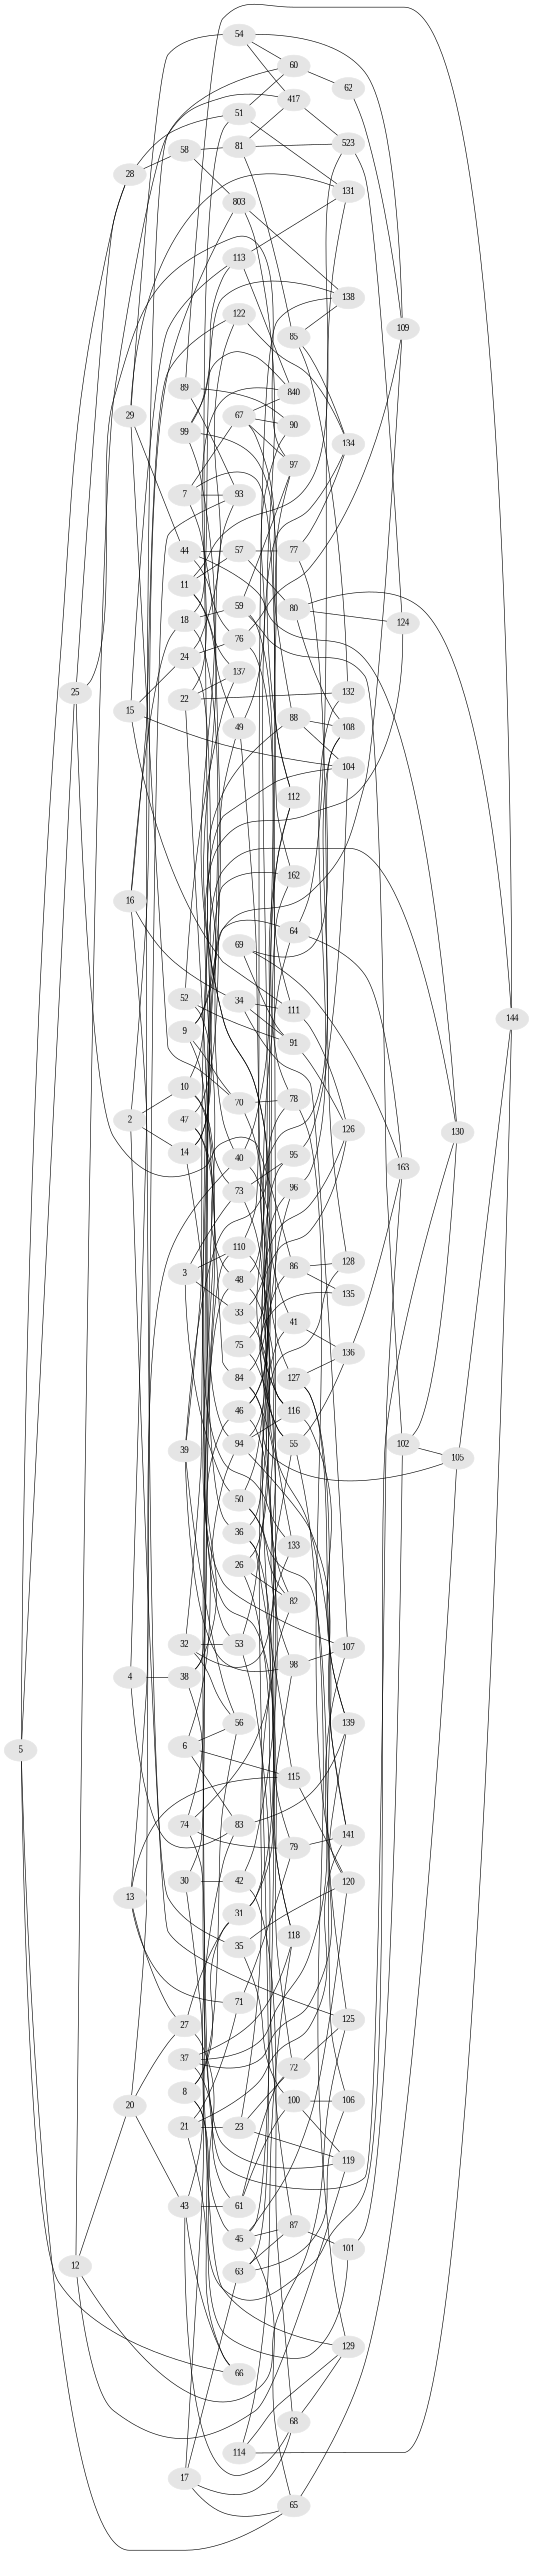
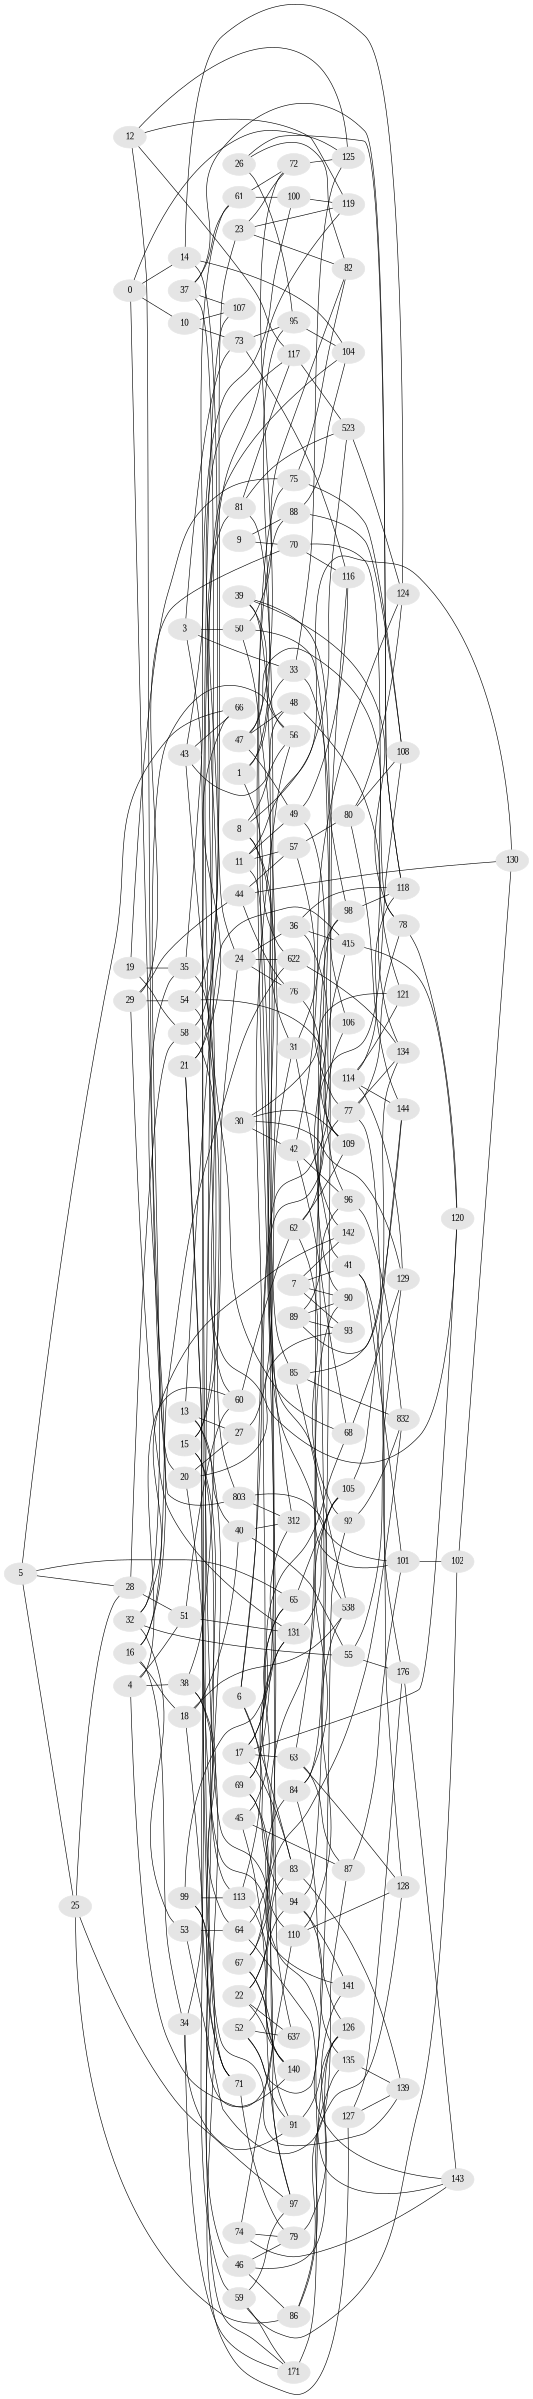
node "417": label "417" -> "117"
node "138": label "138" -> "538"
node "122": label "122" -> "622"
node "840": label "840" -> "140"
edge "51" -- "10": now "51" -- "4"
edge "67" -- "7": now "90" -- "7"
node "137": label "137" -> "637"
node "132": label "132" -> "832"
edge "93" -- "9": removed
node "1": added
node "112": label "112" -> "312"
edge "124" -- "42": added
edge "130" -- "39": now "101" -- "39"
edge "76" -- "78": now "77" -- "78"
node "162": label "162" -> "142"
node "19": added
node "121": added
node "111": label "111" -> "171"
node "2": label "2" -> "0"
edge "75" -- "69": added
node "163": label "163" -> "143"
edge "77" -- "62": added
edge "96" -- "89": added
edge "110" -- "55": now "110" -- "128"
node "136": label "136" -> "176"
edge "14" -- "53": now "14" -- "24"
edge "41" -- "101": added
edge "102" -- "105": now "131" -- "105"
node "92": added
node "133": removed
edge "116" -- "139": now "135" -- "139"
edge "127" -- "141": removed
edge "107" -- "98": now "118" -- "98"
node "115": label "115" -> "415"
edge "120" -- "45": now "120" -- "17"
edge "27" -- "45": removed
edge "100" -- "106": removed
edge "20" -- "43": now "20" -- "71"
